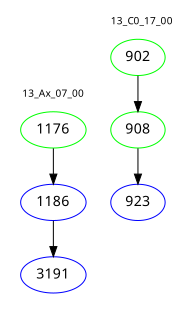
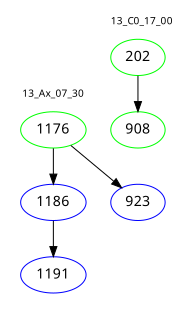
node "902": label "902" -> "202"
cluster "13_Ax_07_00": label "13_Ax_07_00" -> "13_Ax_07_30"
edge "908" -> "923": now "1176" -> "923"
node "3191": label "3191" -> "1191"
